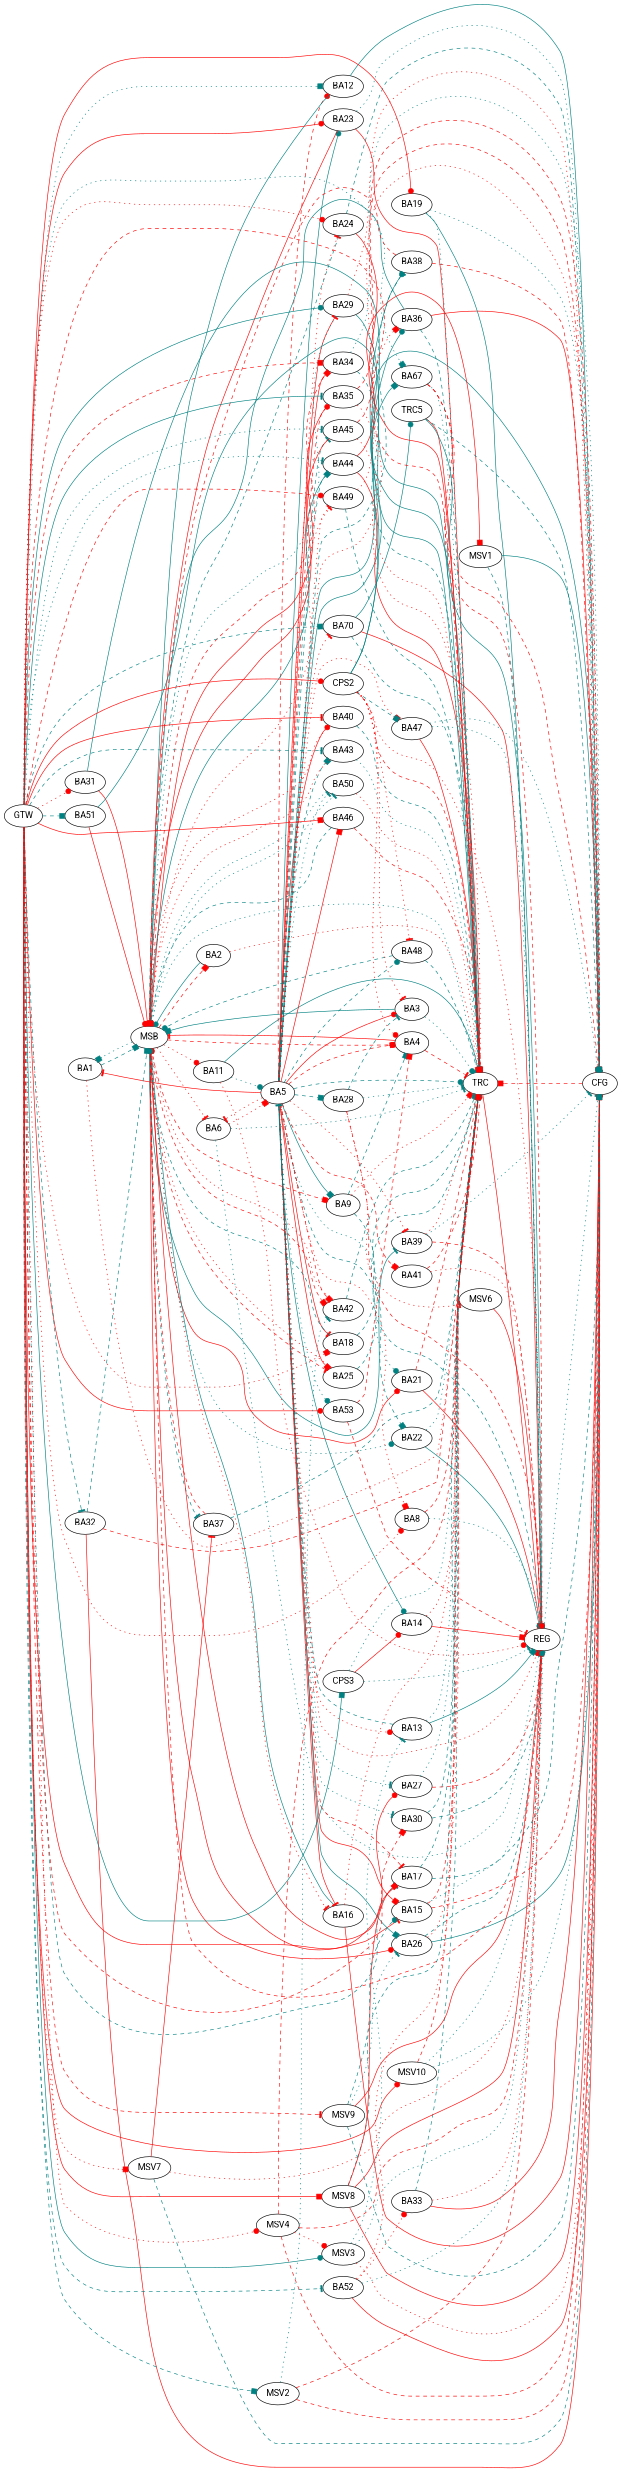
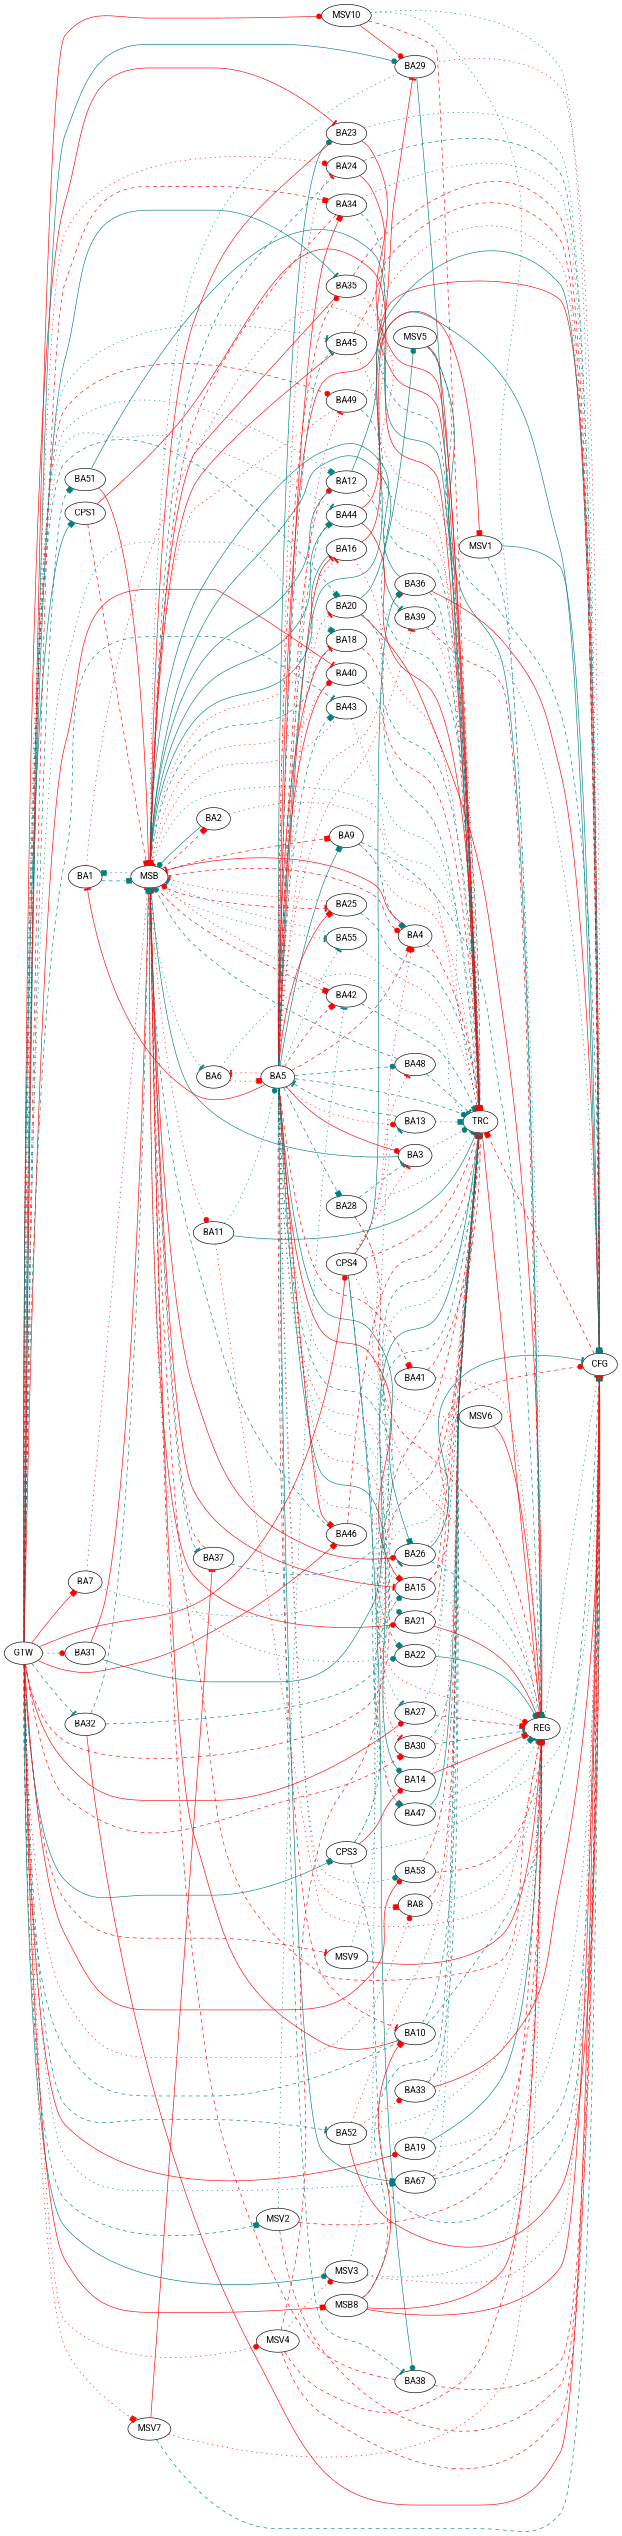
edge "MSV10" -> "BA29": added
edge "GTW" -> "BA23": arrowhead dot -> tee
node "TRC5": label "TRC5" -> "MSV5"
node "CPS1": added
node "BA70": label "BA70" -> "BA20"
node "CPS2": label "CPS2" -> "CPS4"
edge "BA12" -> "TRC": added
edge "BA67" -> "CFG": color red -> teal
node "BA50": label "BA50" -> "BA55"
edge "BA47" -> "TRC": color red -> teal
edge "MSB" -> "BA6": color red -> teal
edge "BA18" -> "TRC": color teal -> red
edge "GTW" -> "BA18": color red -> teal
edge "BA53" -> "BA4": now "BA53" -> "TRC"
edge "BA32" -> "TRC": color red -> teal
edge "BA5" -> "BA30": color teal -> red
node "BA7": added
edge "BA6" -> "REG": removed
edge "BA13" -> "REG": removed
node "BA17": label "BA17" -> "BA10"
edge "MSV9" -> "BA15": now "CPS3" -> "BA15"
edge "MSV9" -> "CFG": now "CPS3" -> "CFG"
node "MSV8": label "MSV8" -> "MSB8"
